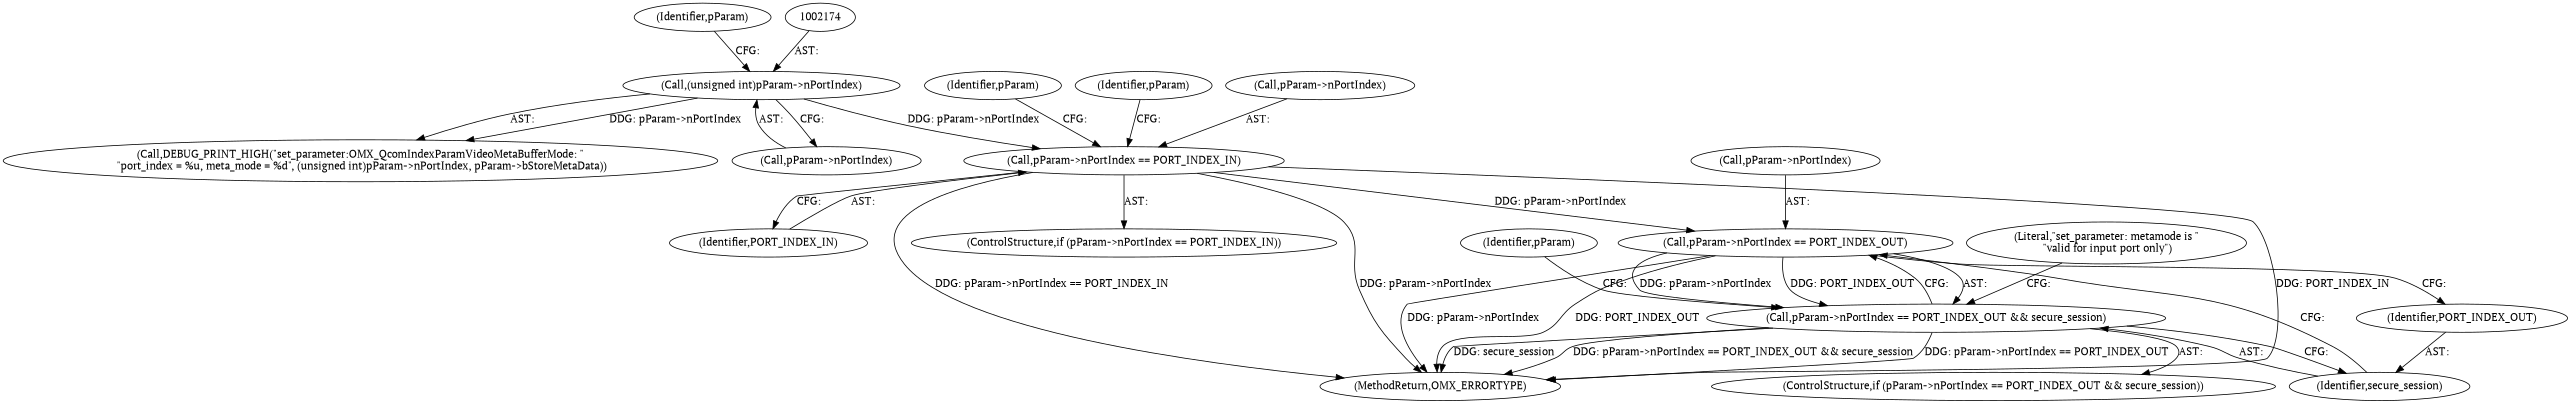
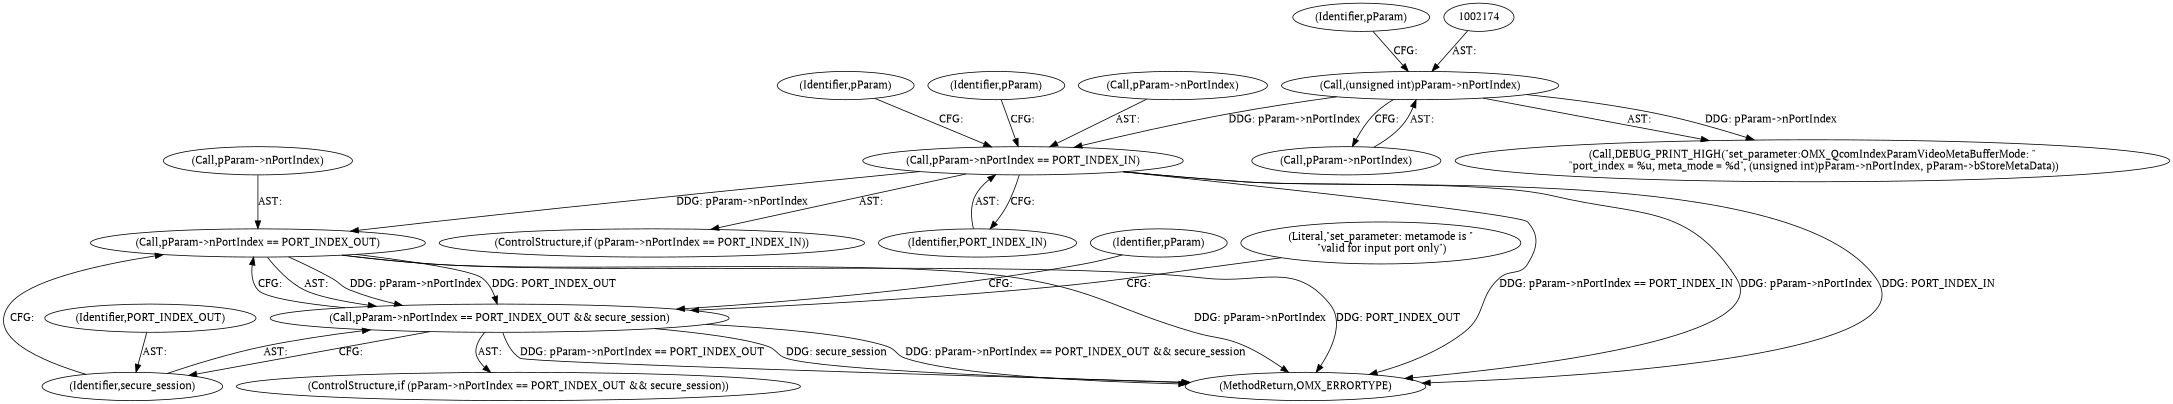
edge "(Call,pParam->nPortIndex == PORT_INDEX_OUT)" -> "(Identifier,PORT_INDEX_OUT)": removed, label "CFG:"
